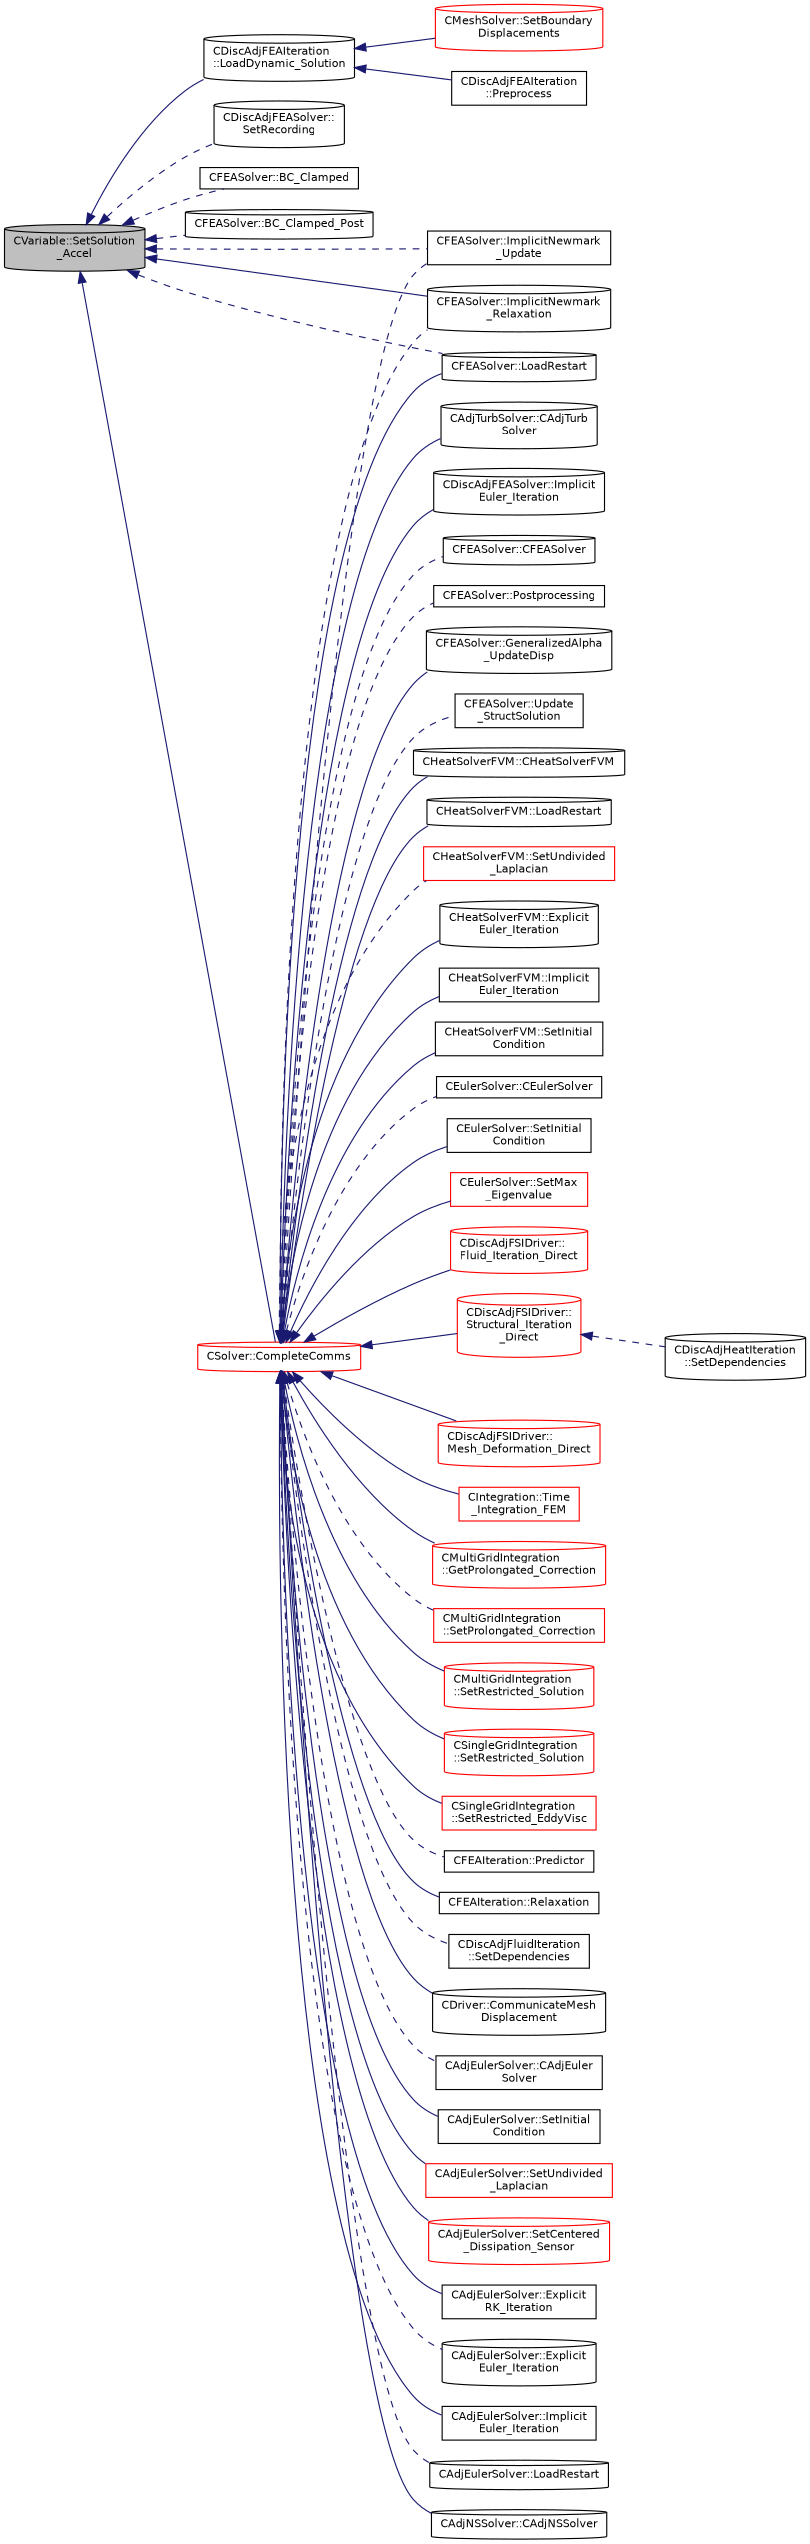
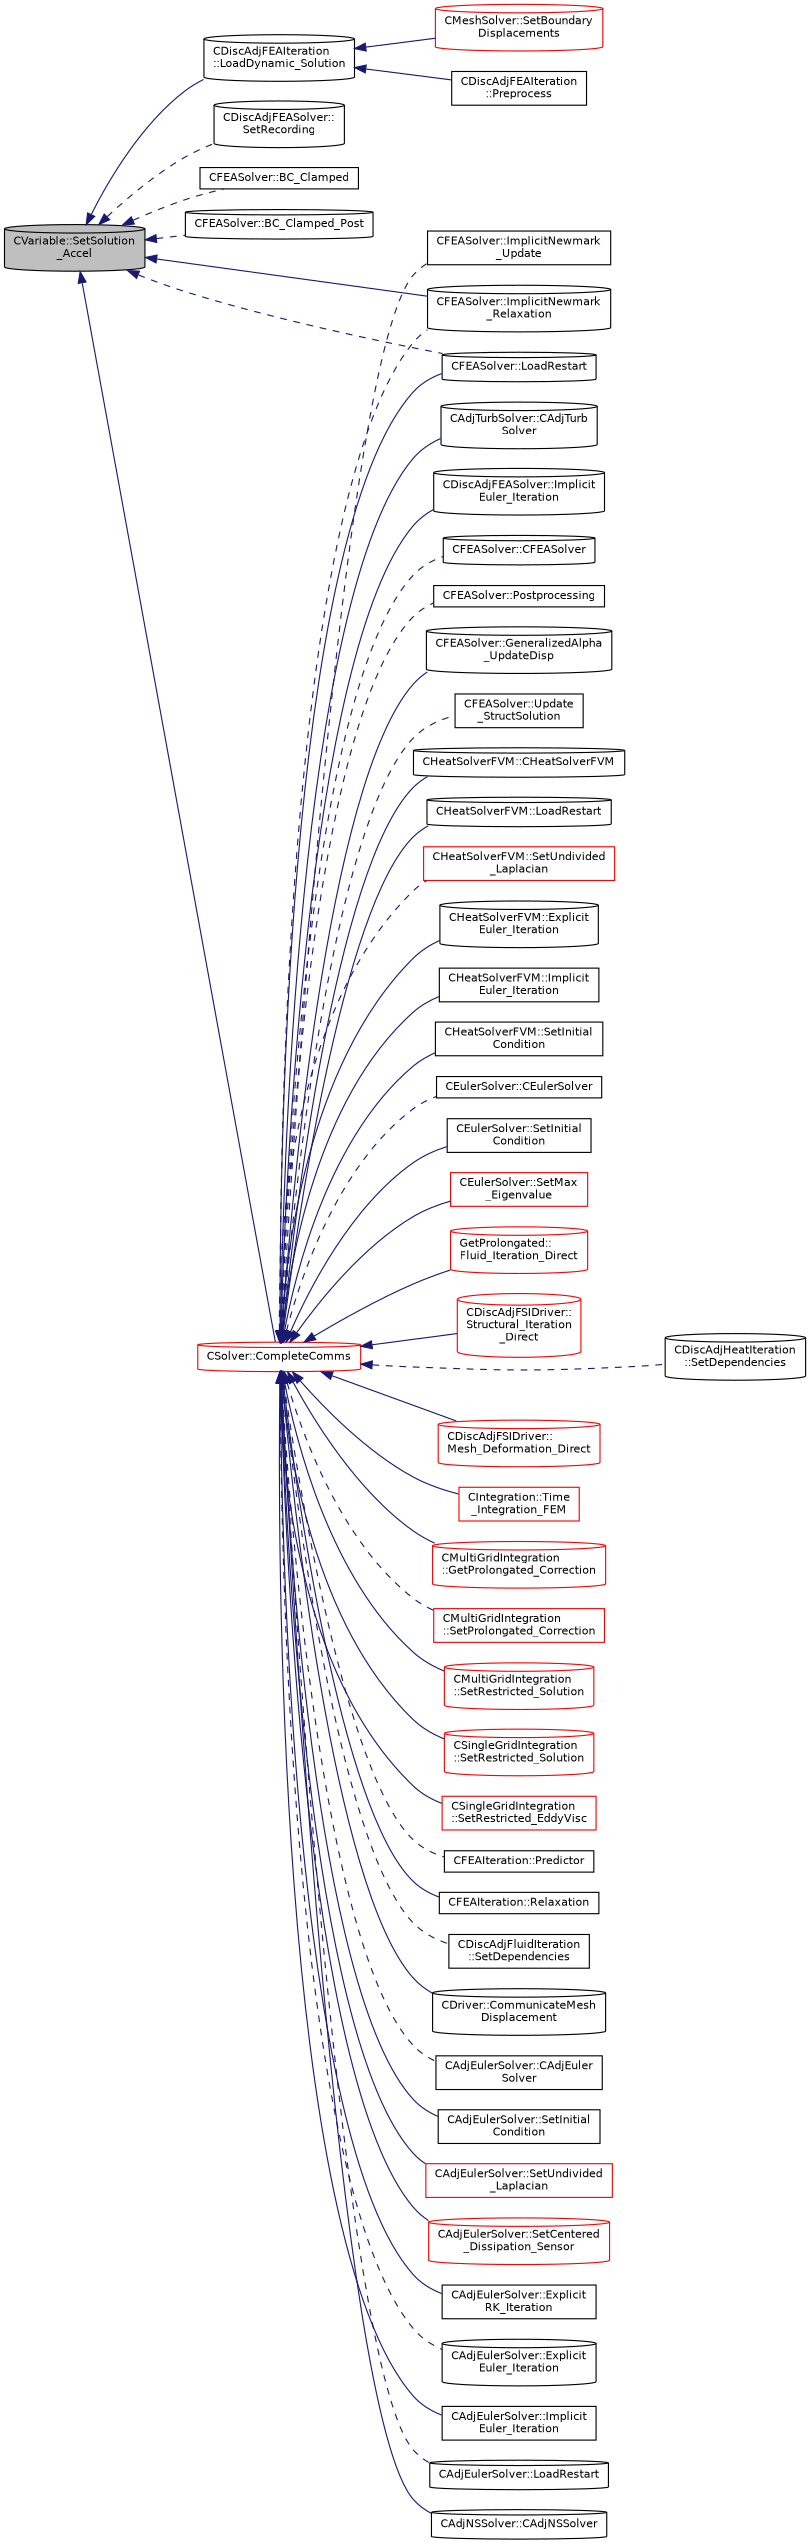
edge "CFEASolver::ImplicitNewmark _Update" -> "CVariable::SetSolution _Accel": removed
node "CDiscAdjFSIDriver:: Fluid_Iteration_Direct": label "CDiscAdjFSIDriver:: Fluid_Iteration_Direct" -> "GetProlongated:: Fluid_Iteration_Direct"
edge "CDiscAdjHeatIteration ::SetDependencies" -> "CDiscAdjFSIDriver:: Structural_Iteration _Direct": now "CDiscAdjHeatIteration ::SetDependencies" -> "CSolver::CompleteComms"
